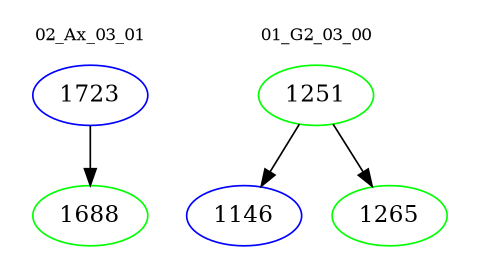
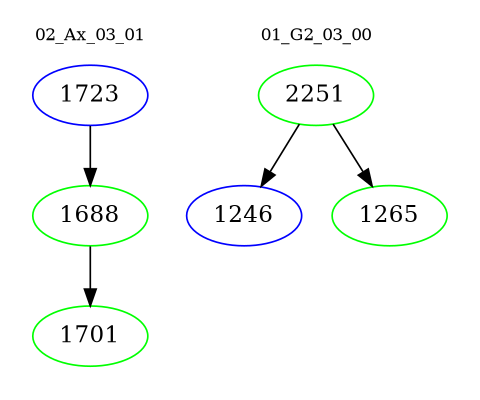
node "1251": label "1251" -> "2251"
node "1146": label "1146" -> "1246"
node "1701": added
